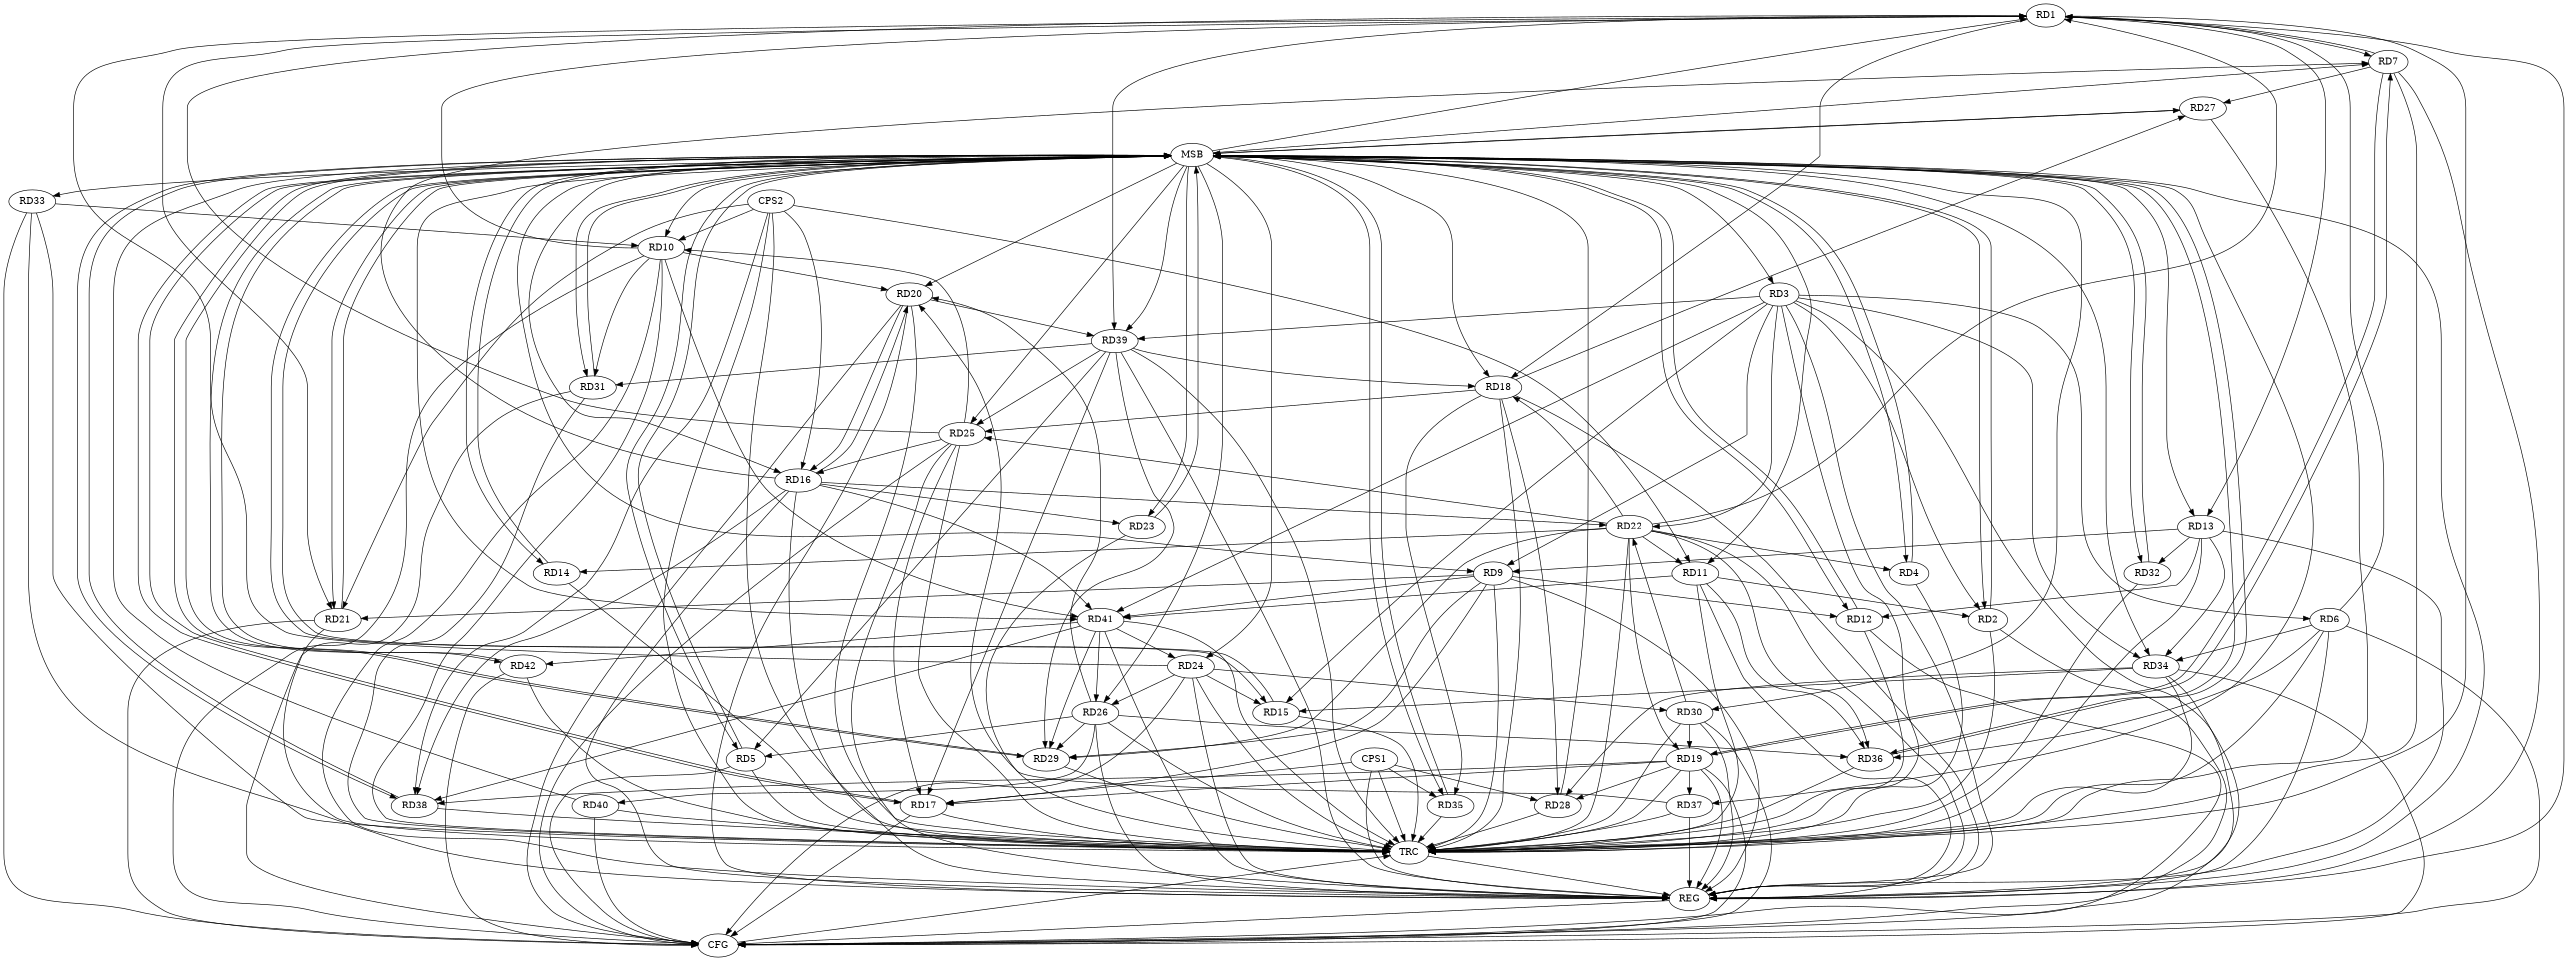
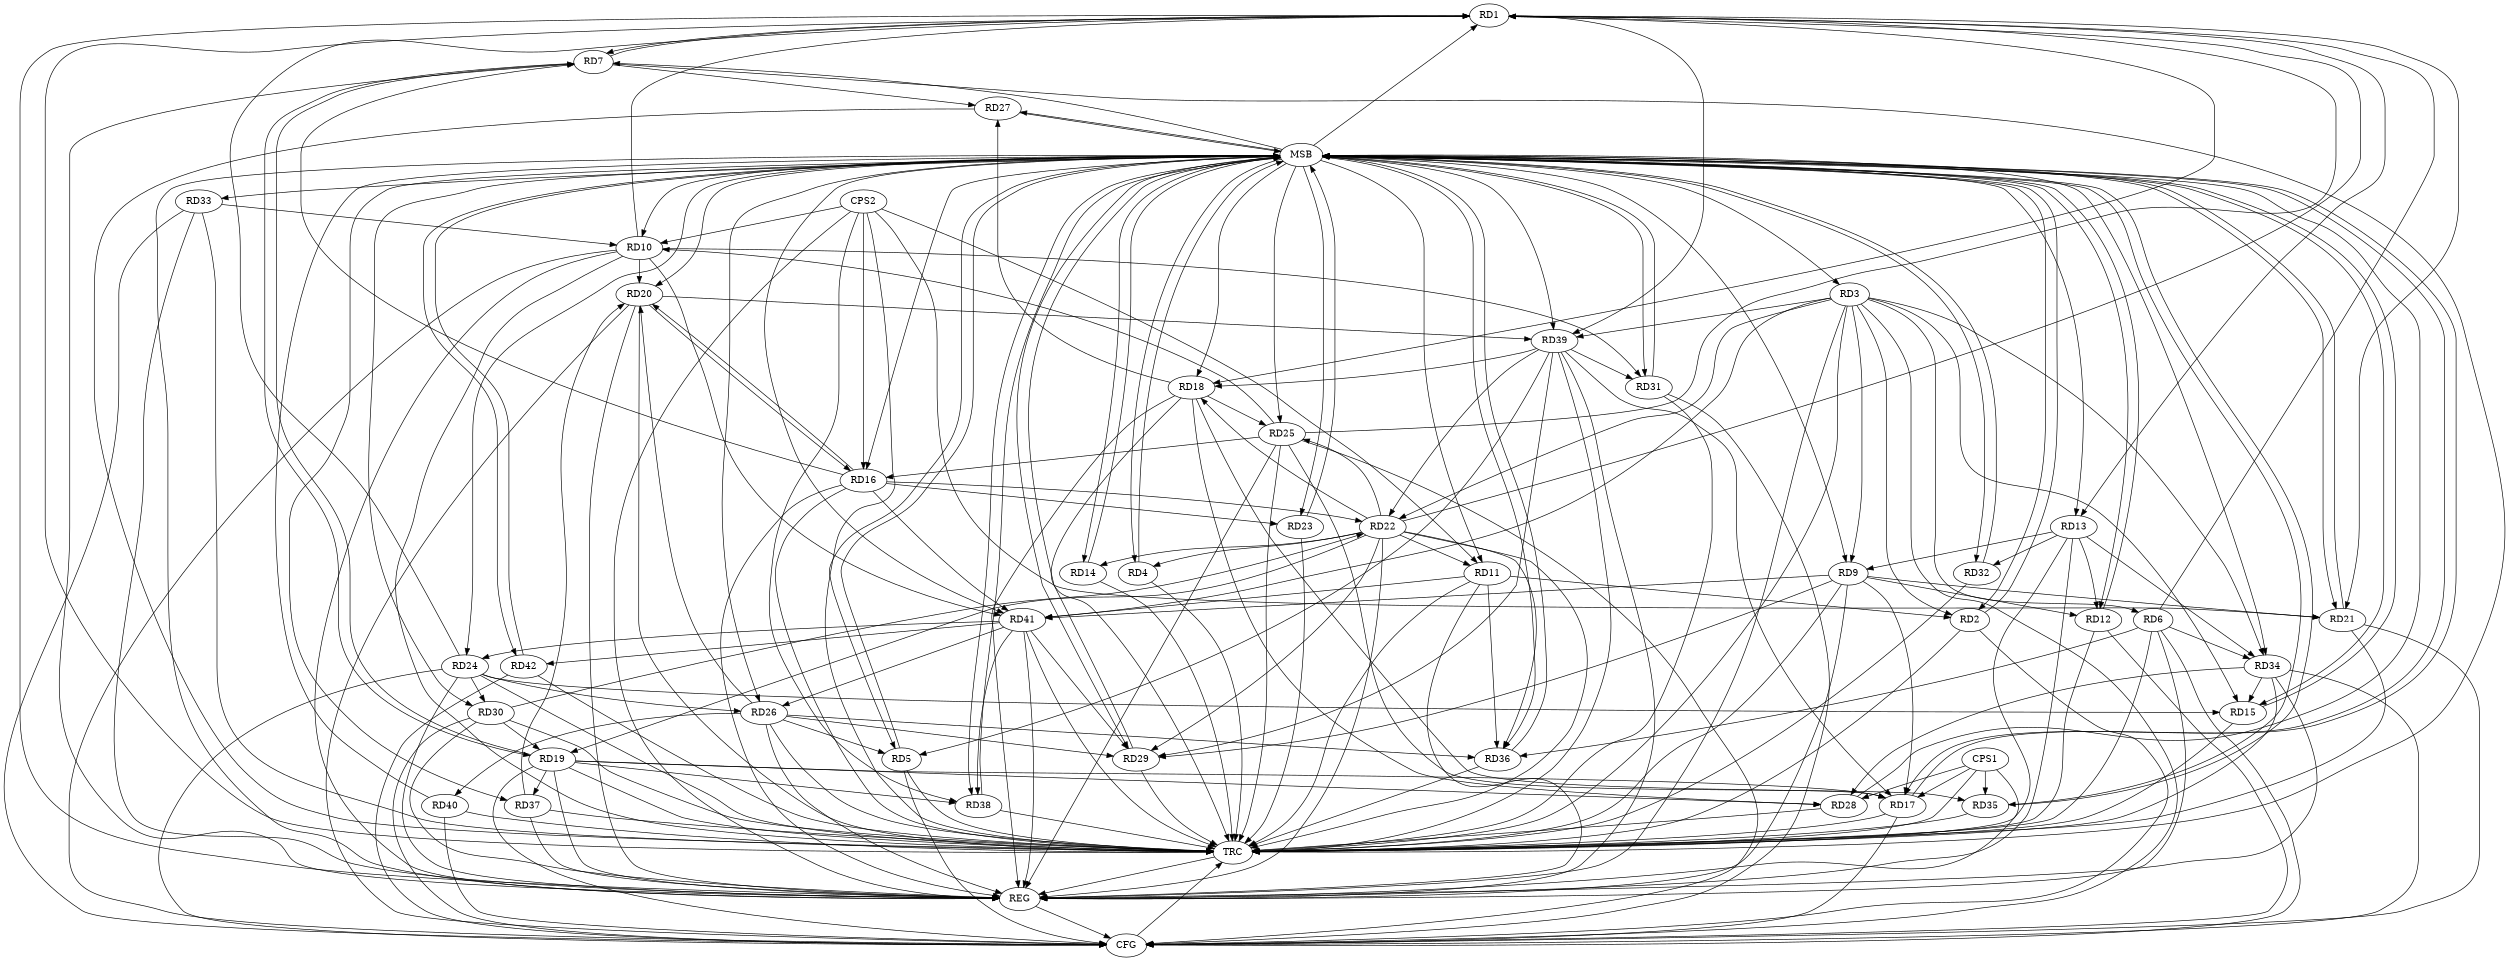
edge "RD39" -> "RD25": now "RD39" -> "RD22"
edge "RD16" -> "RD38": removed
